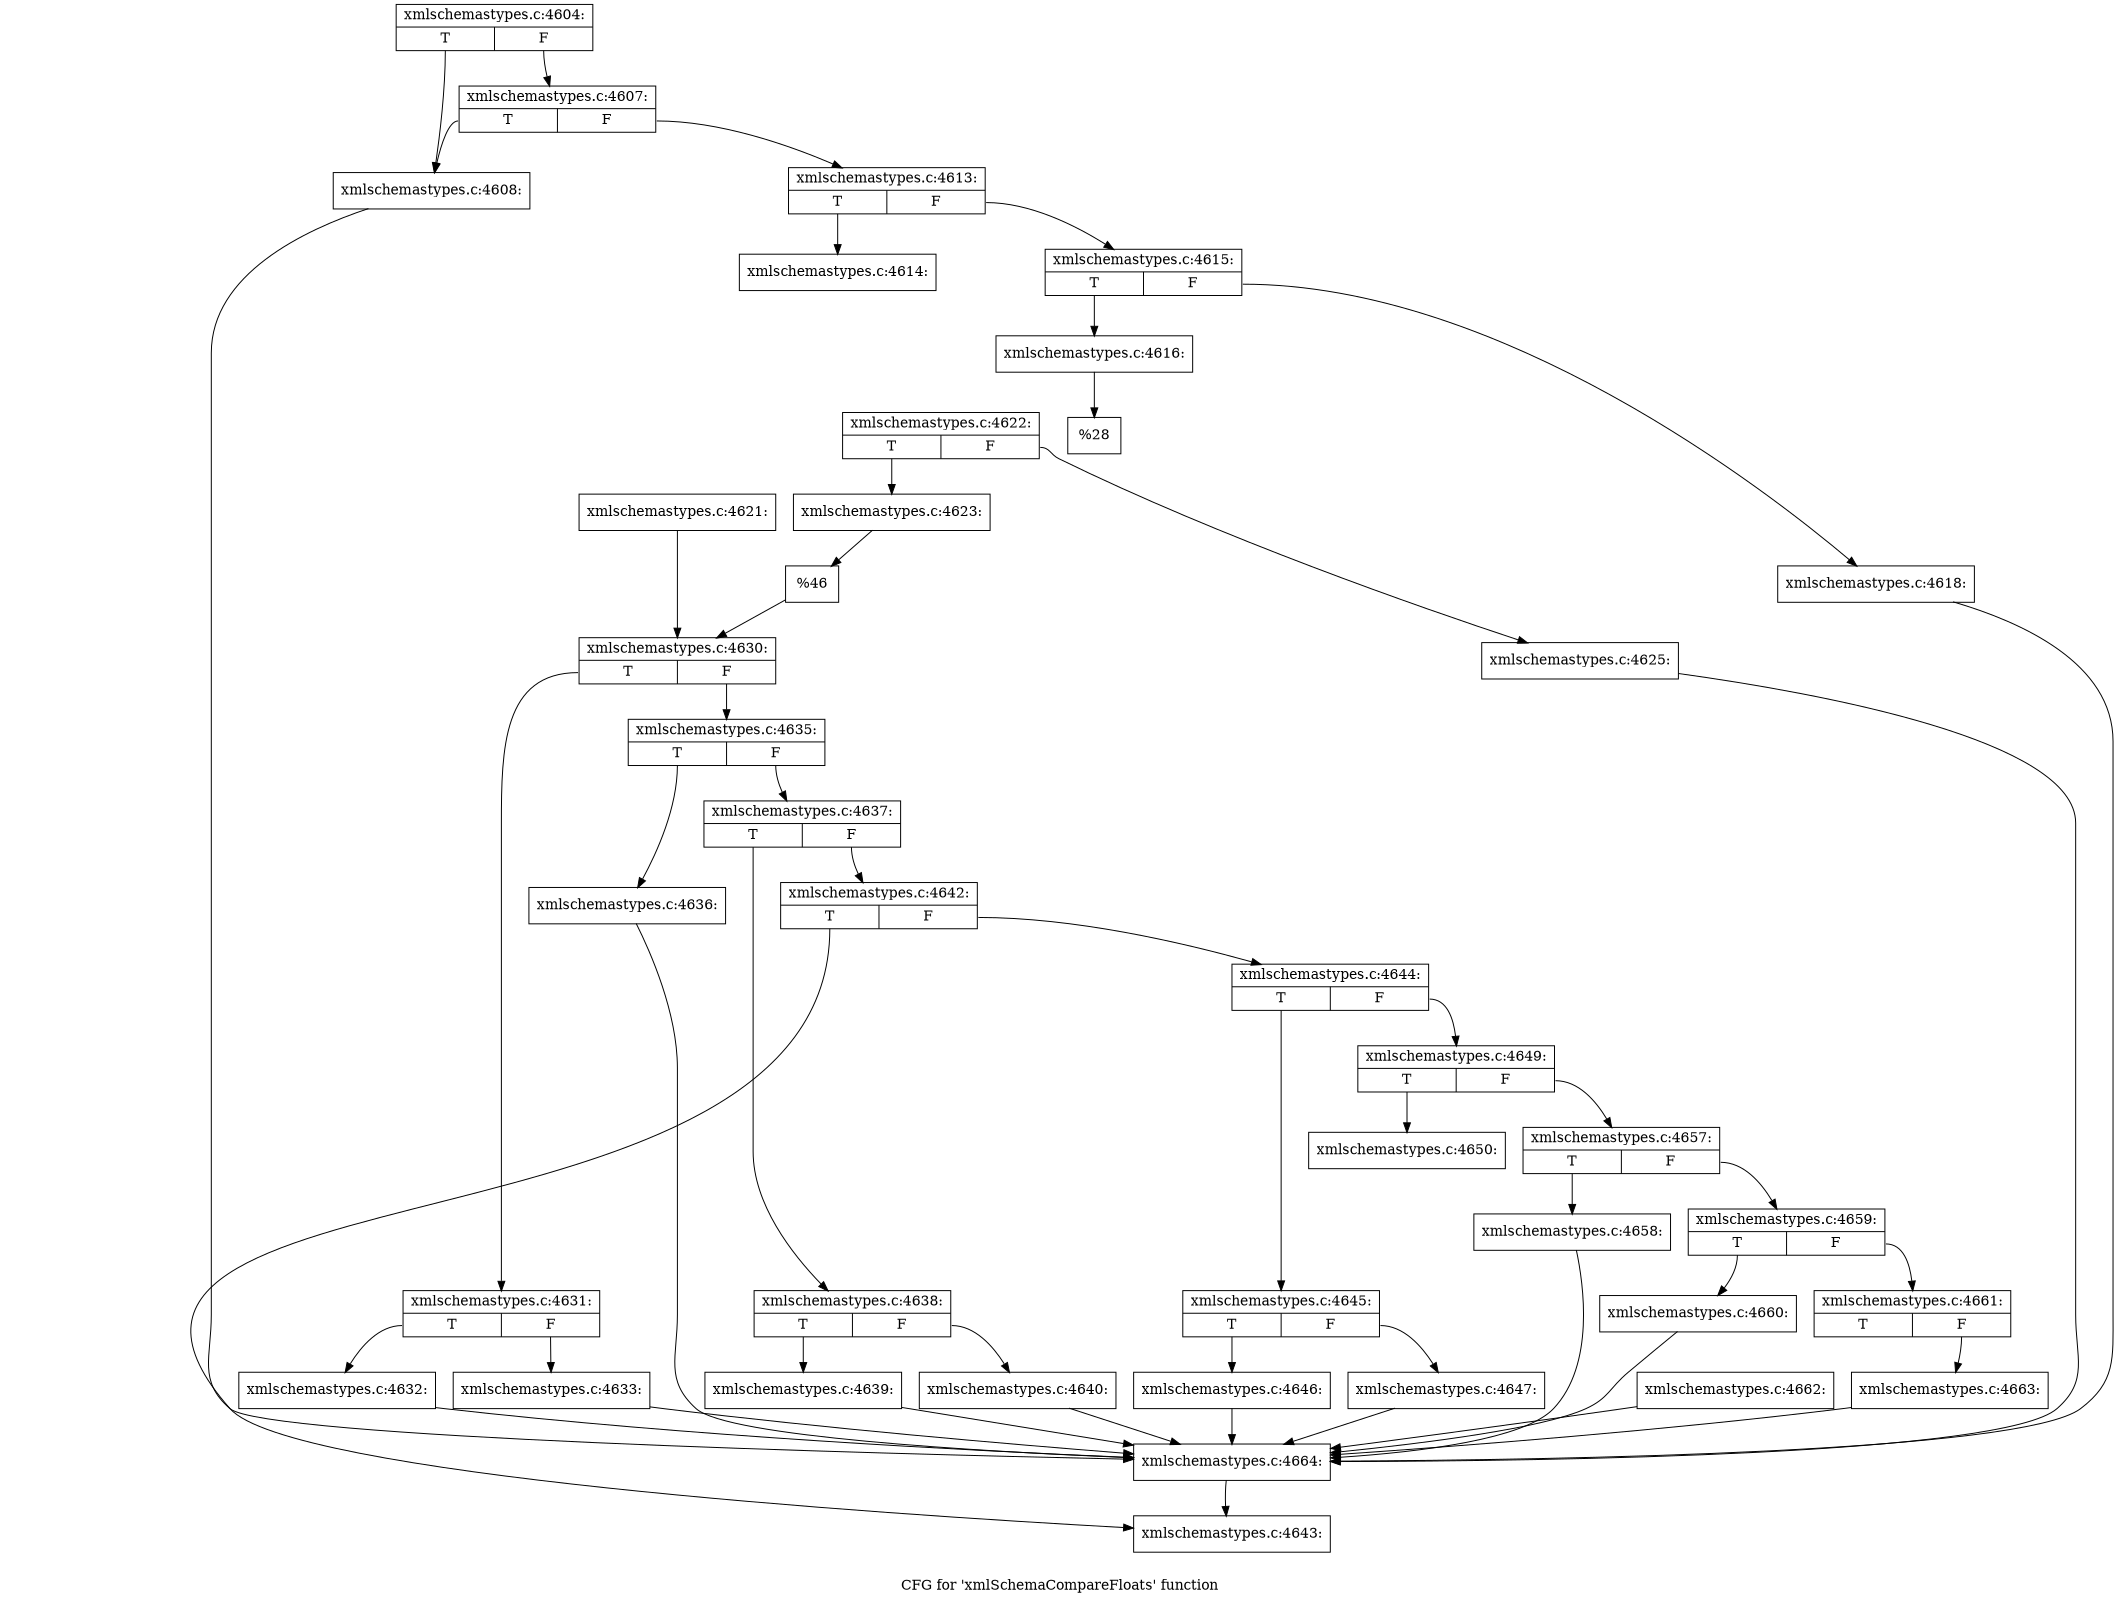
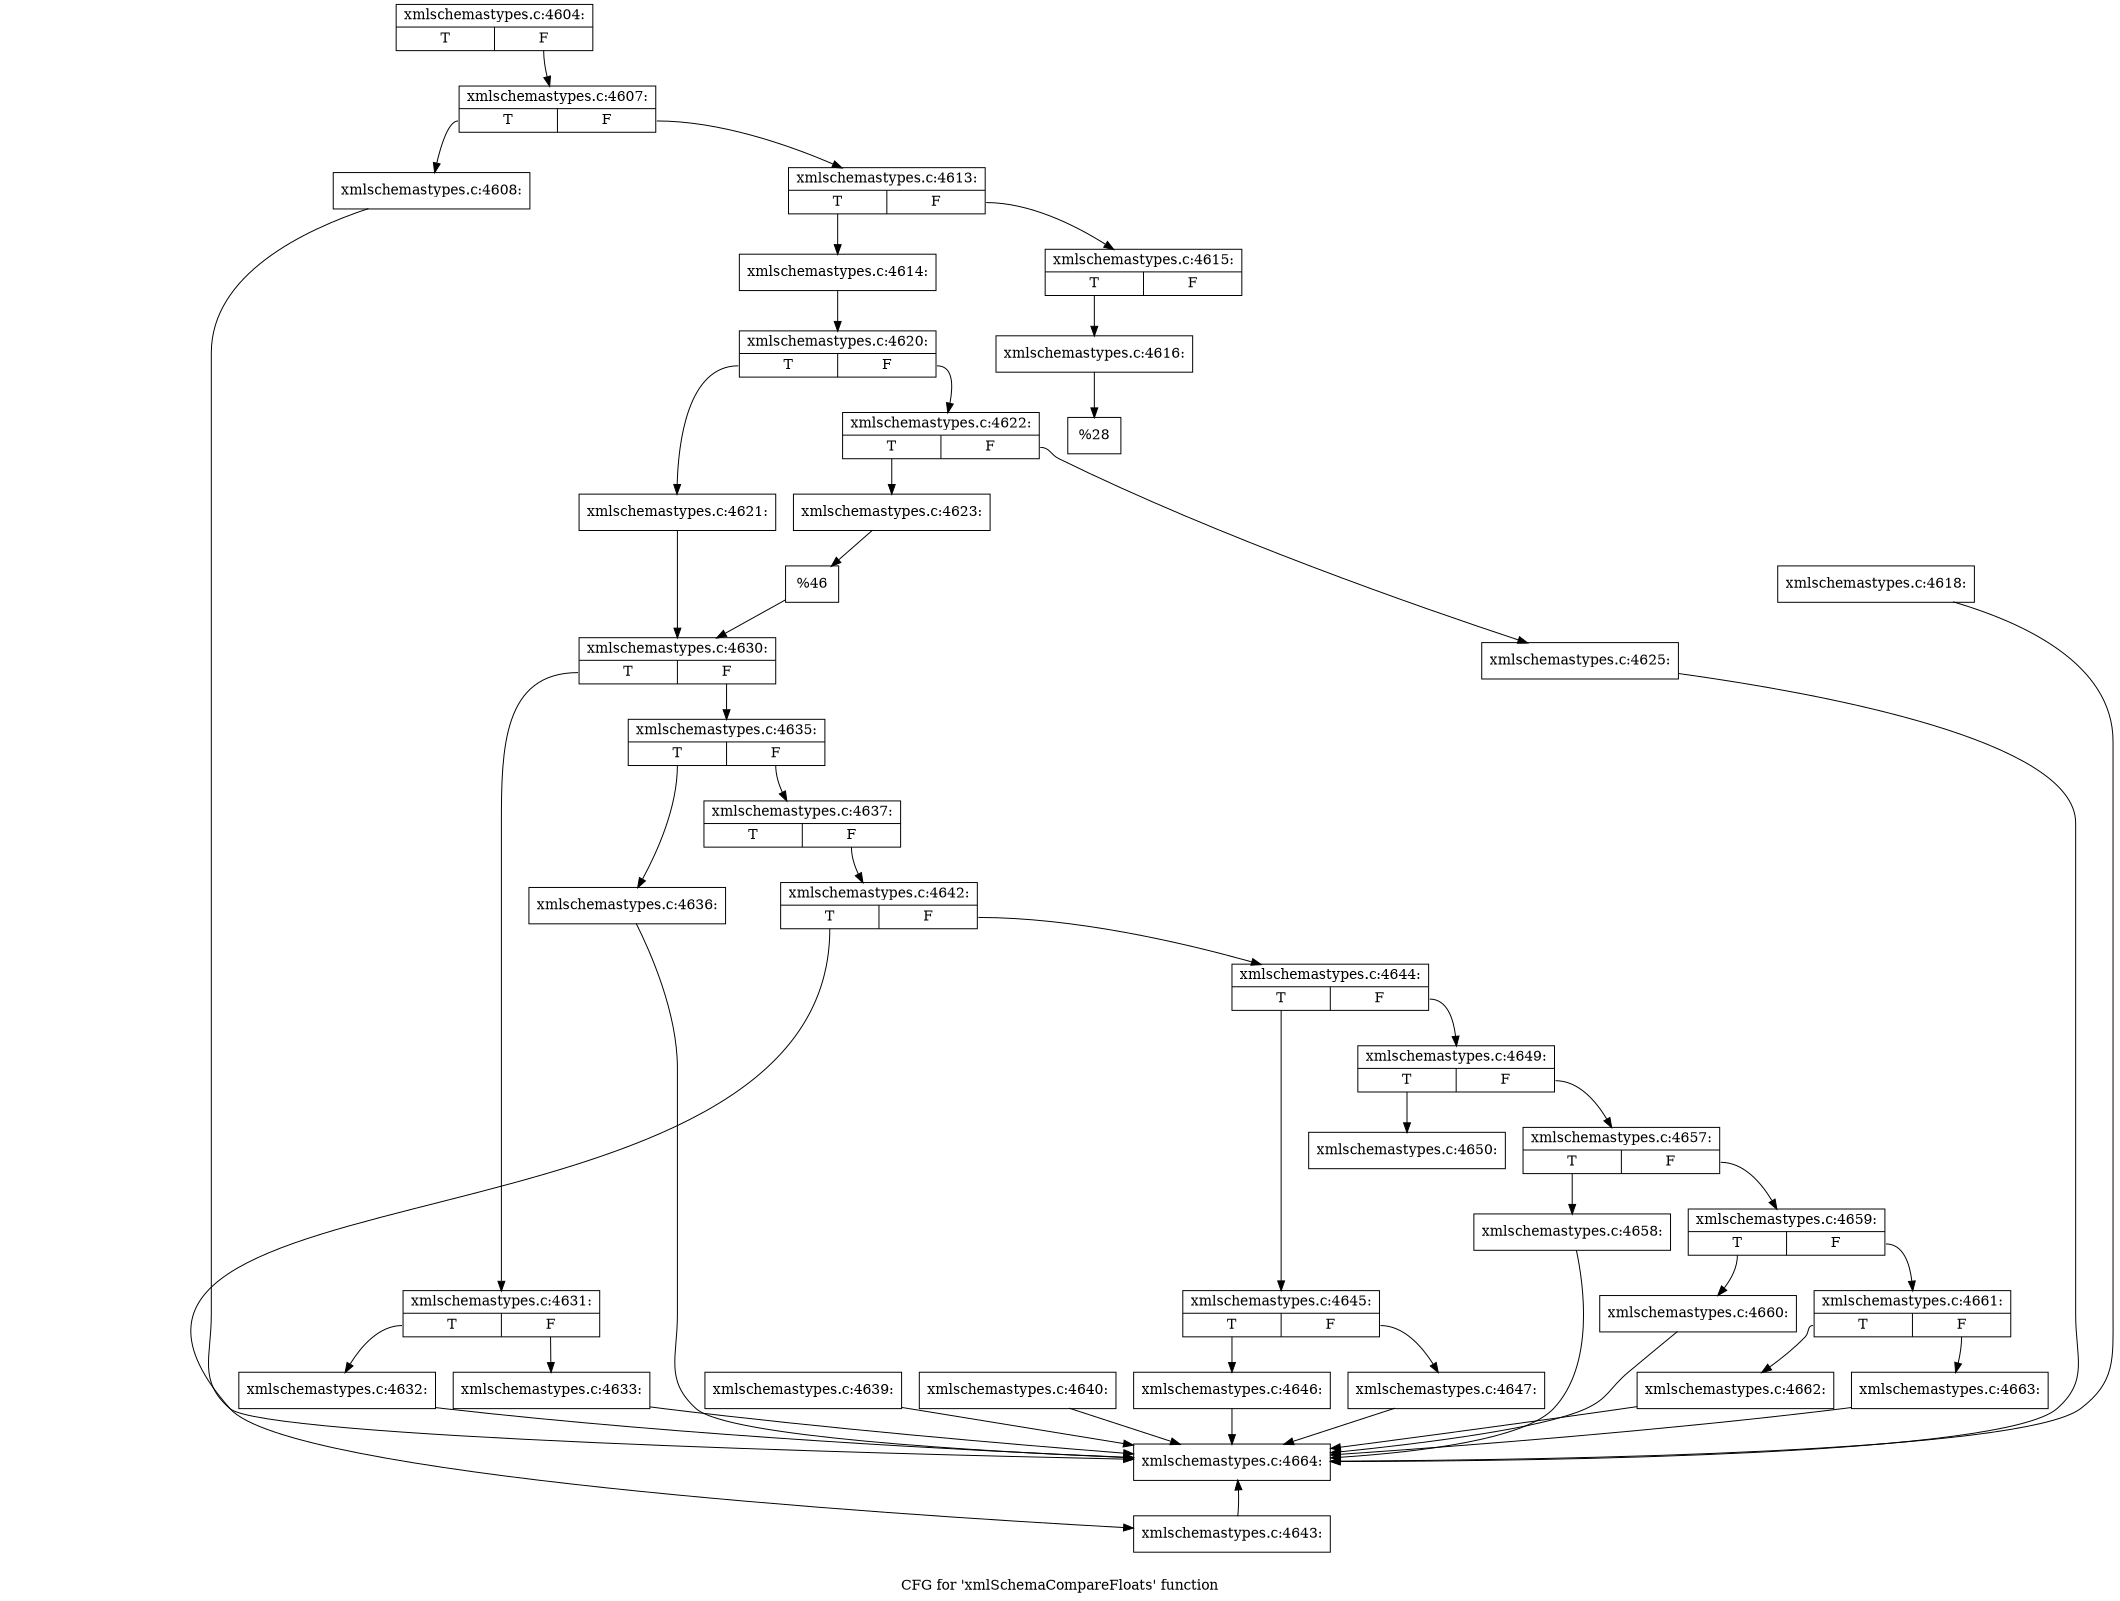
edge "xmlschemastypes.c:4604:" -> "xmlschemastypes.c:4608:": removed
node "xmlschemastypes.c:4620:": added
edge "xmlschemastypes.c:4615:" -> "xmlschemastypes.c:4618:": removed
node "xmlschemastypes.c:4638:": removed
edge "xmlschemastypes.c:4661:" -> "xmlschemastypes.c:4662:": added
edge "xmlschemastypes.c:4664:" -> "xmlschemastypes.c:4643:": reversed
